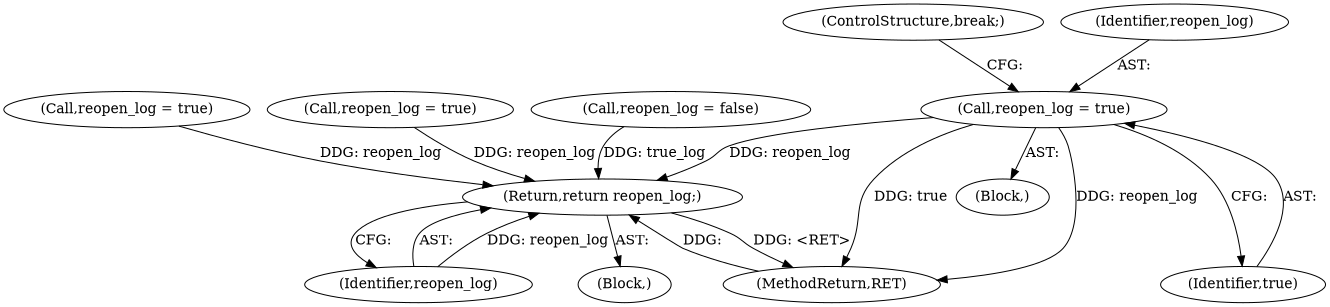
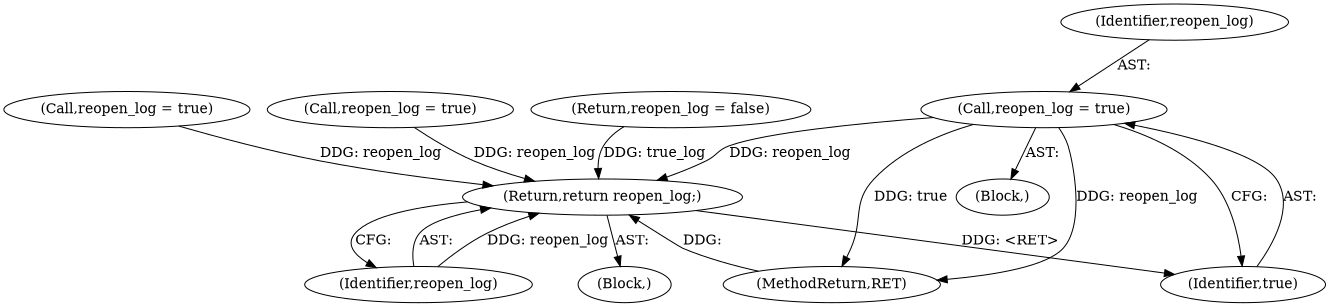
node "(ControlStructure,break;)": removed
node "(Call,reopen_log = false)": label "(Call,reopen_log = false)" -> "(Return,reopen_log = false)"
edge "(Return,return reopen_log;)" -> "(MethodReturn,RET)": now "(Return,return reopen_log;)" -> "(Identifier,true)"
